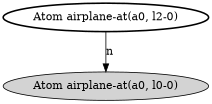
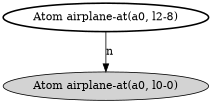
node "Atom airplane-at(a0, l2-0)": label "Atom airplane-at(a0, l2-0)" -> "Atom airplane-at(a0, l2-8)"
